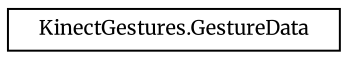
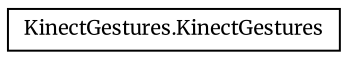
node "KinectGestures.GestureData": label "KinectGestures.GestureData" -> "KinectGestures.KinectGestures"
